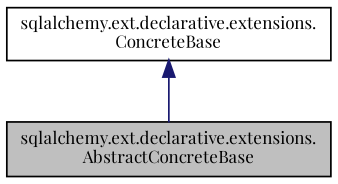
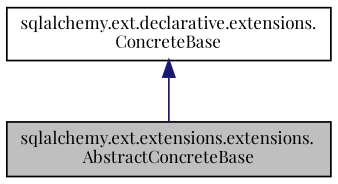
node "sqlalchemy.ext.declarative.extensions. AbstractConcreteBase": label "sqlalchemy.ext.declarative.extensions. AbstractConcreteBase" -> "sqlalchemy.ext.extensions.extensions. AbstractConcreteBase"
